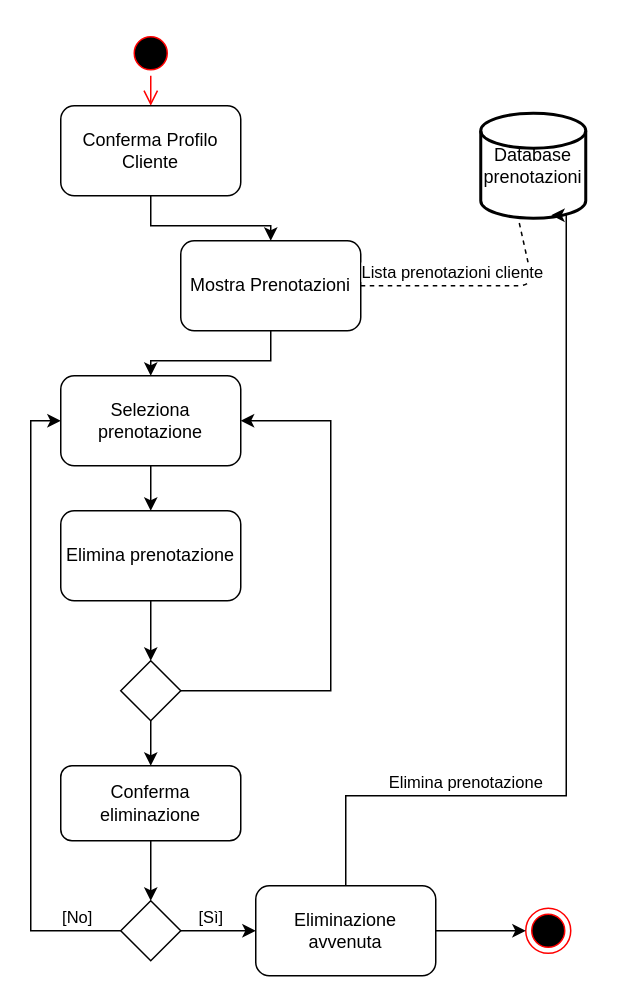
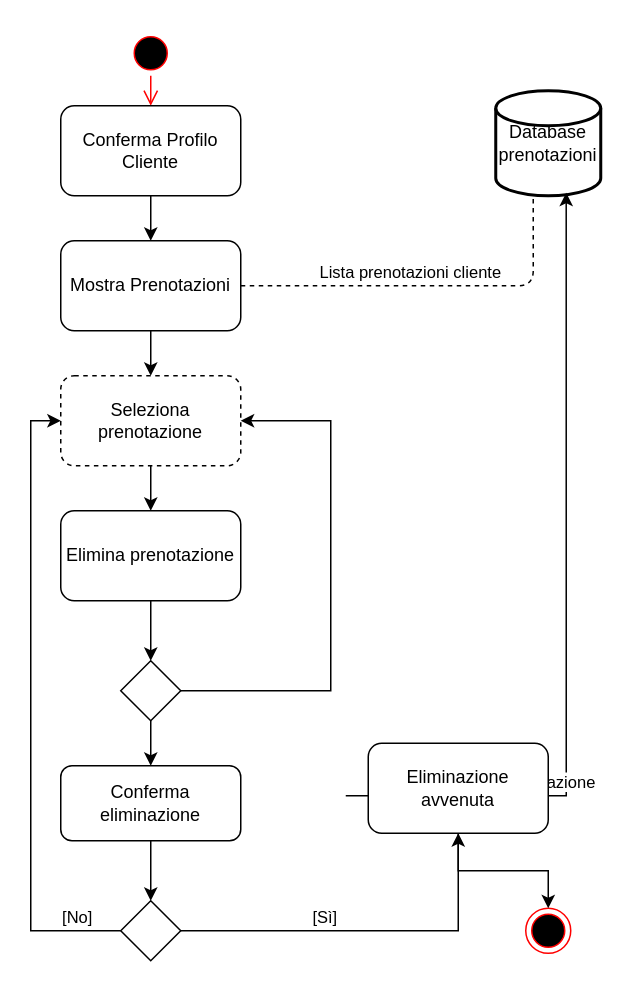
node "Database prenotazioni": moved (533, 166) -> (548, 143)
node "Mostra Prenotazioni": moved (271, 286) -> (151, 286)
node "Seleziona prenotazione": style solid -> dashed
node "Eliminazione avvenuta": moved (346, 931) -> (458, 788)
